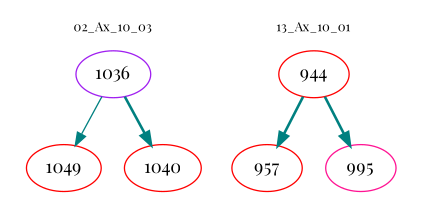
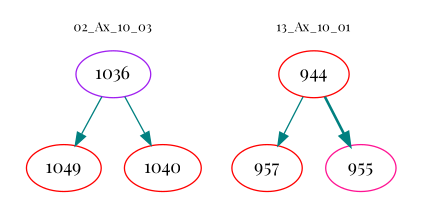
edge "1036" -> "1040": style bold -> solid
edge "944" -> "957": style bold -> solid
node "995": label "995" -> "955"
